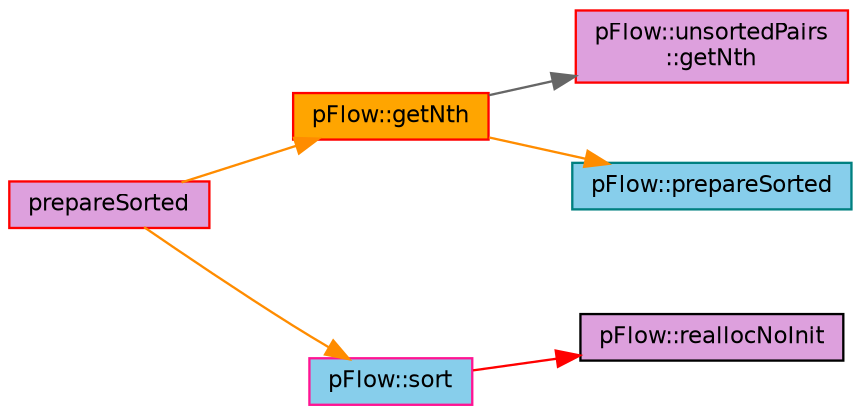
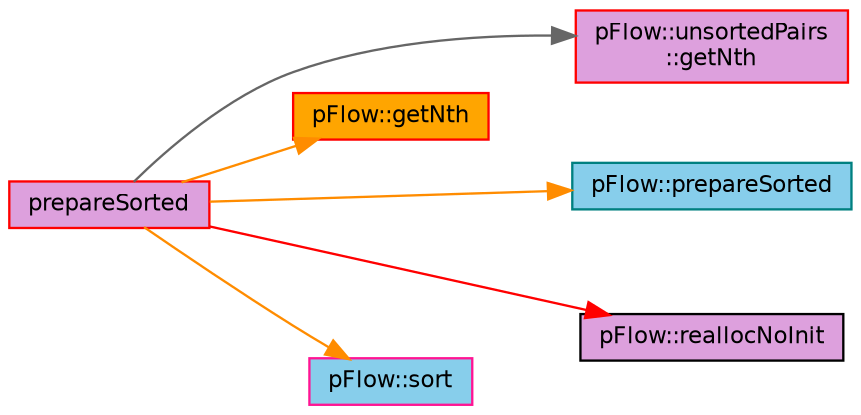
edge "pFlow::getNth" -> "pFlow::unsortedPairs ::getNth": now "prepareSorted" -> "pFlow::unsortedPairs ::getNth"
edge "pFlow::getNth" -> "pFlow::prepareSorted": now "prepareSorted" -> "pFlow::prepareSorted"
edge "pFlow::sort" -> "pFlow::reallocNoInit": now "prepareSorted" -> "pFlow::reallocNoInit"
